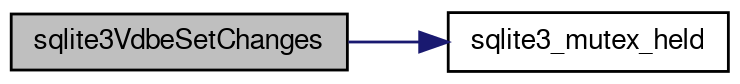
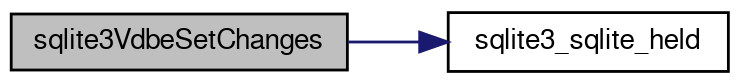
node "sqlite3_mutex_held": label "sqlite3_mutex_held" -> "sqlite3_sqlite_held"
